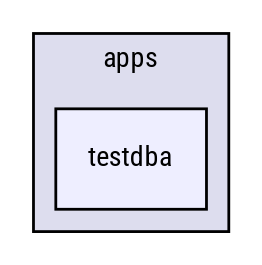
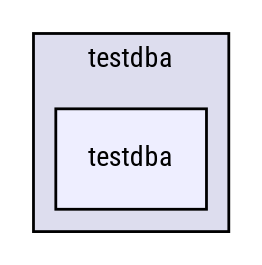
cluster "apps": label "apps" -> "testdba"
